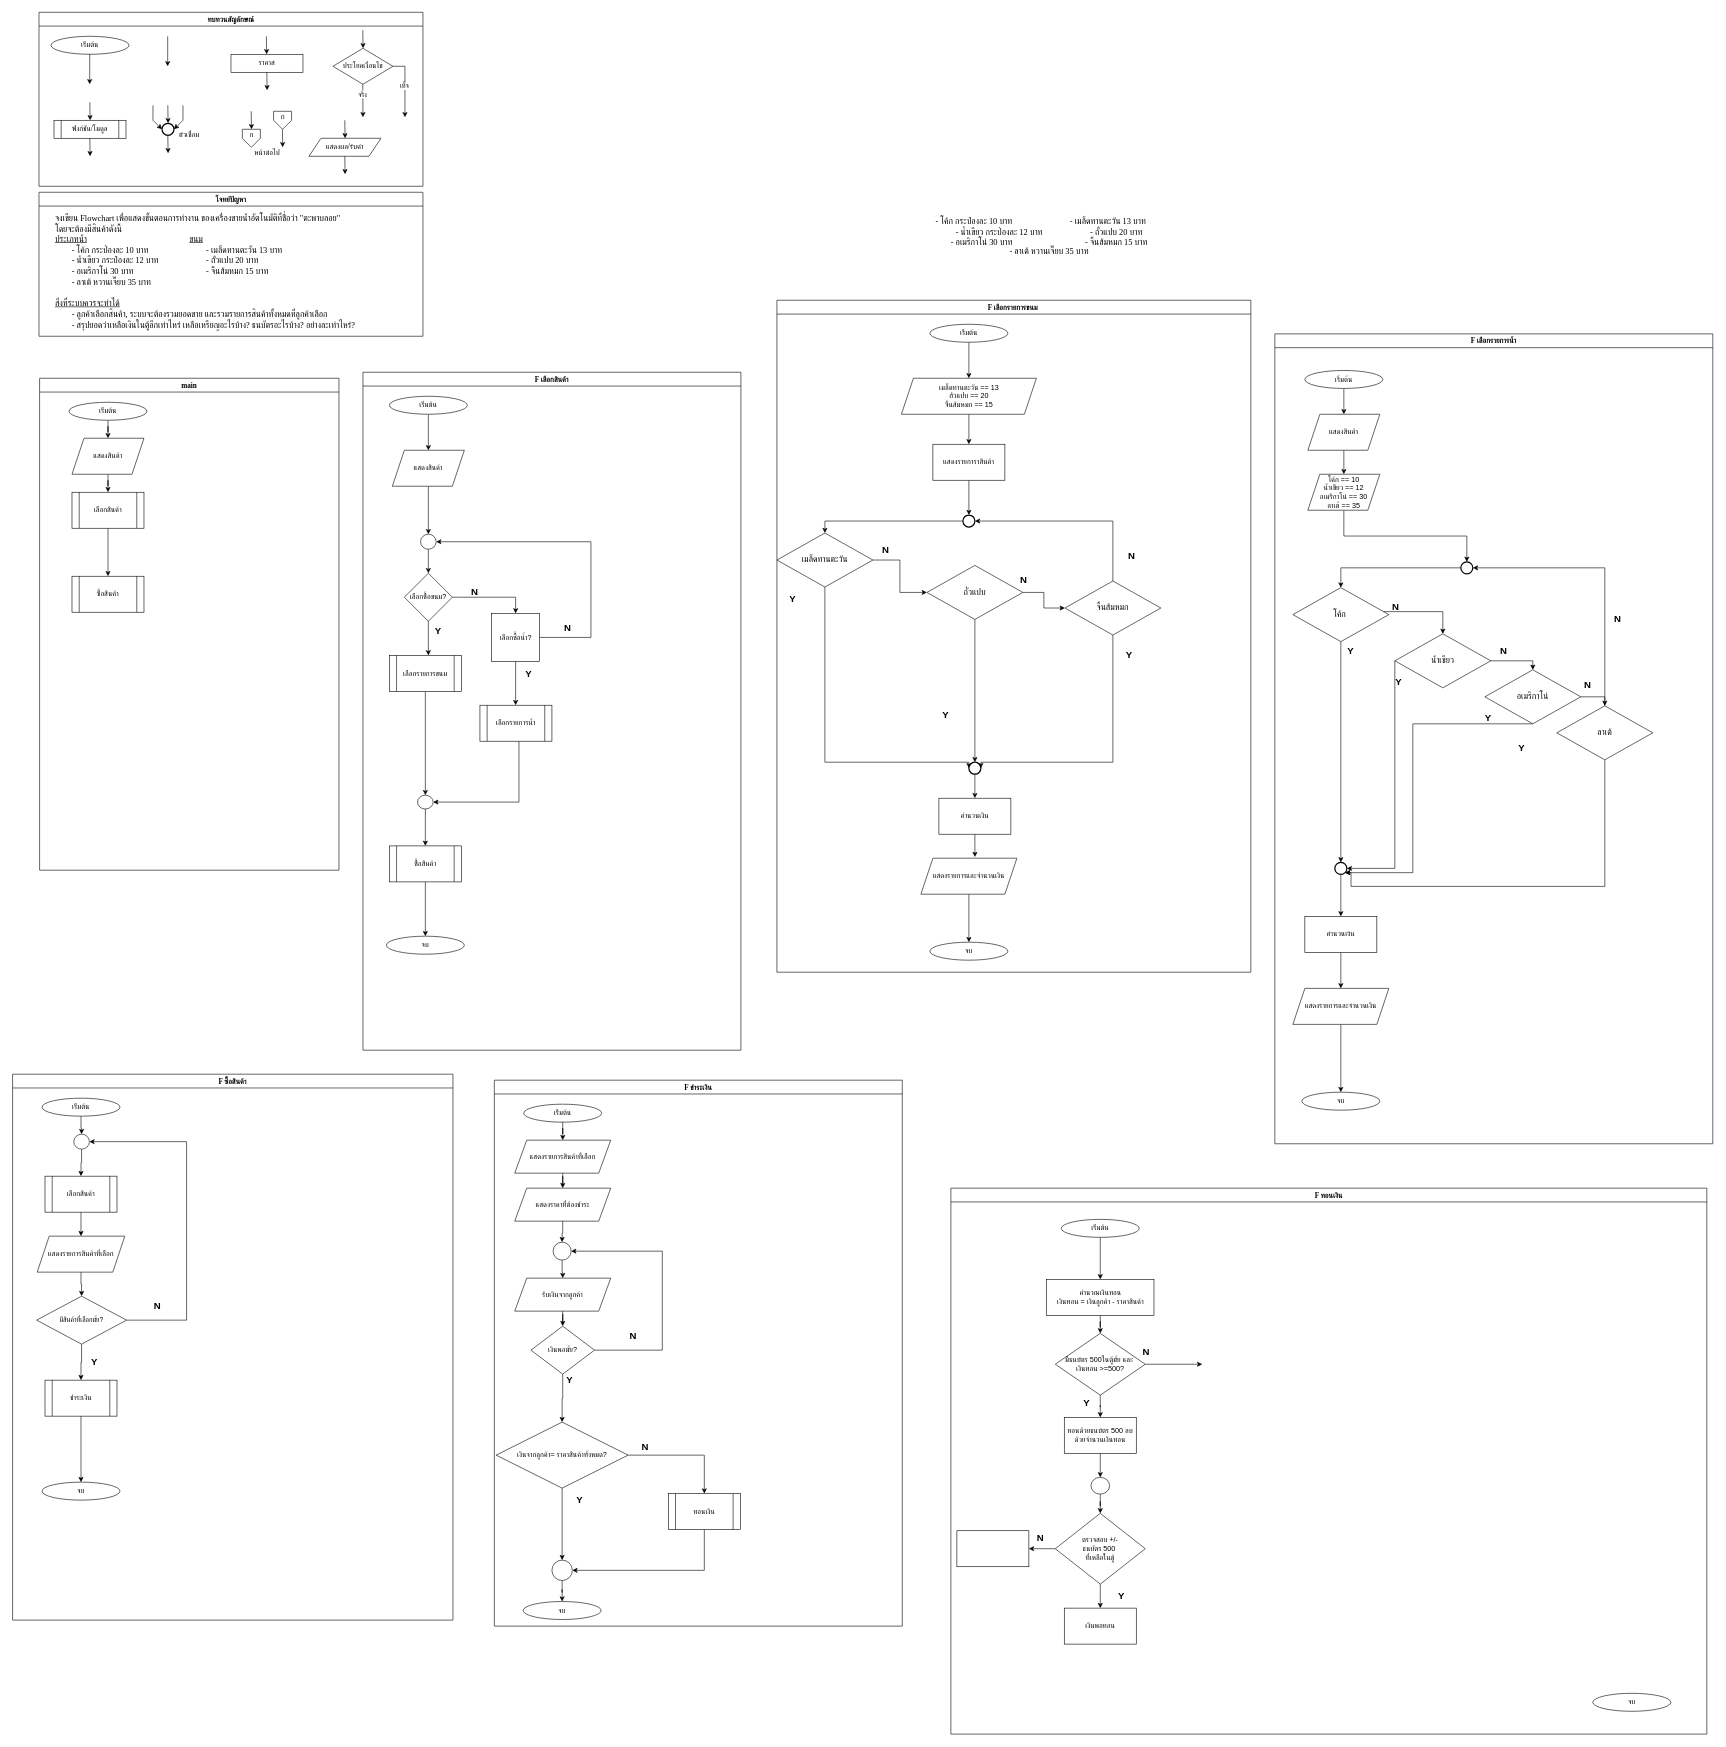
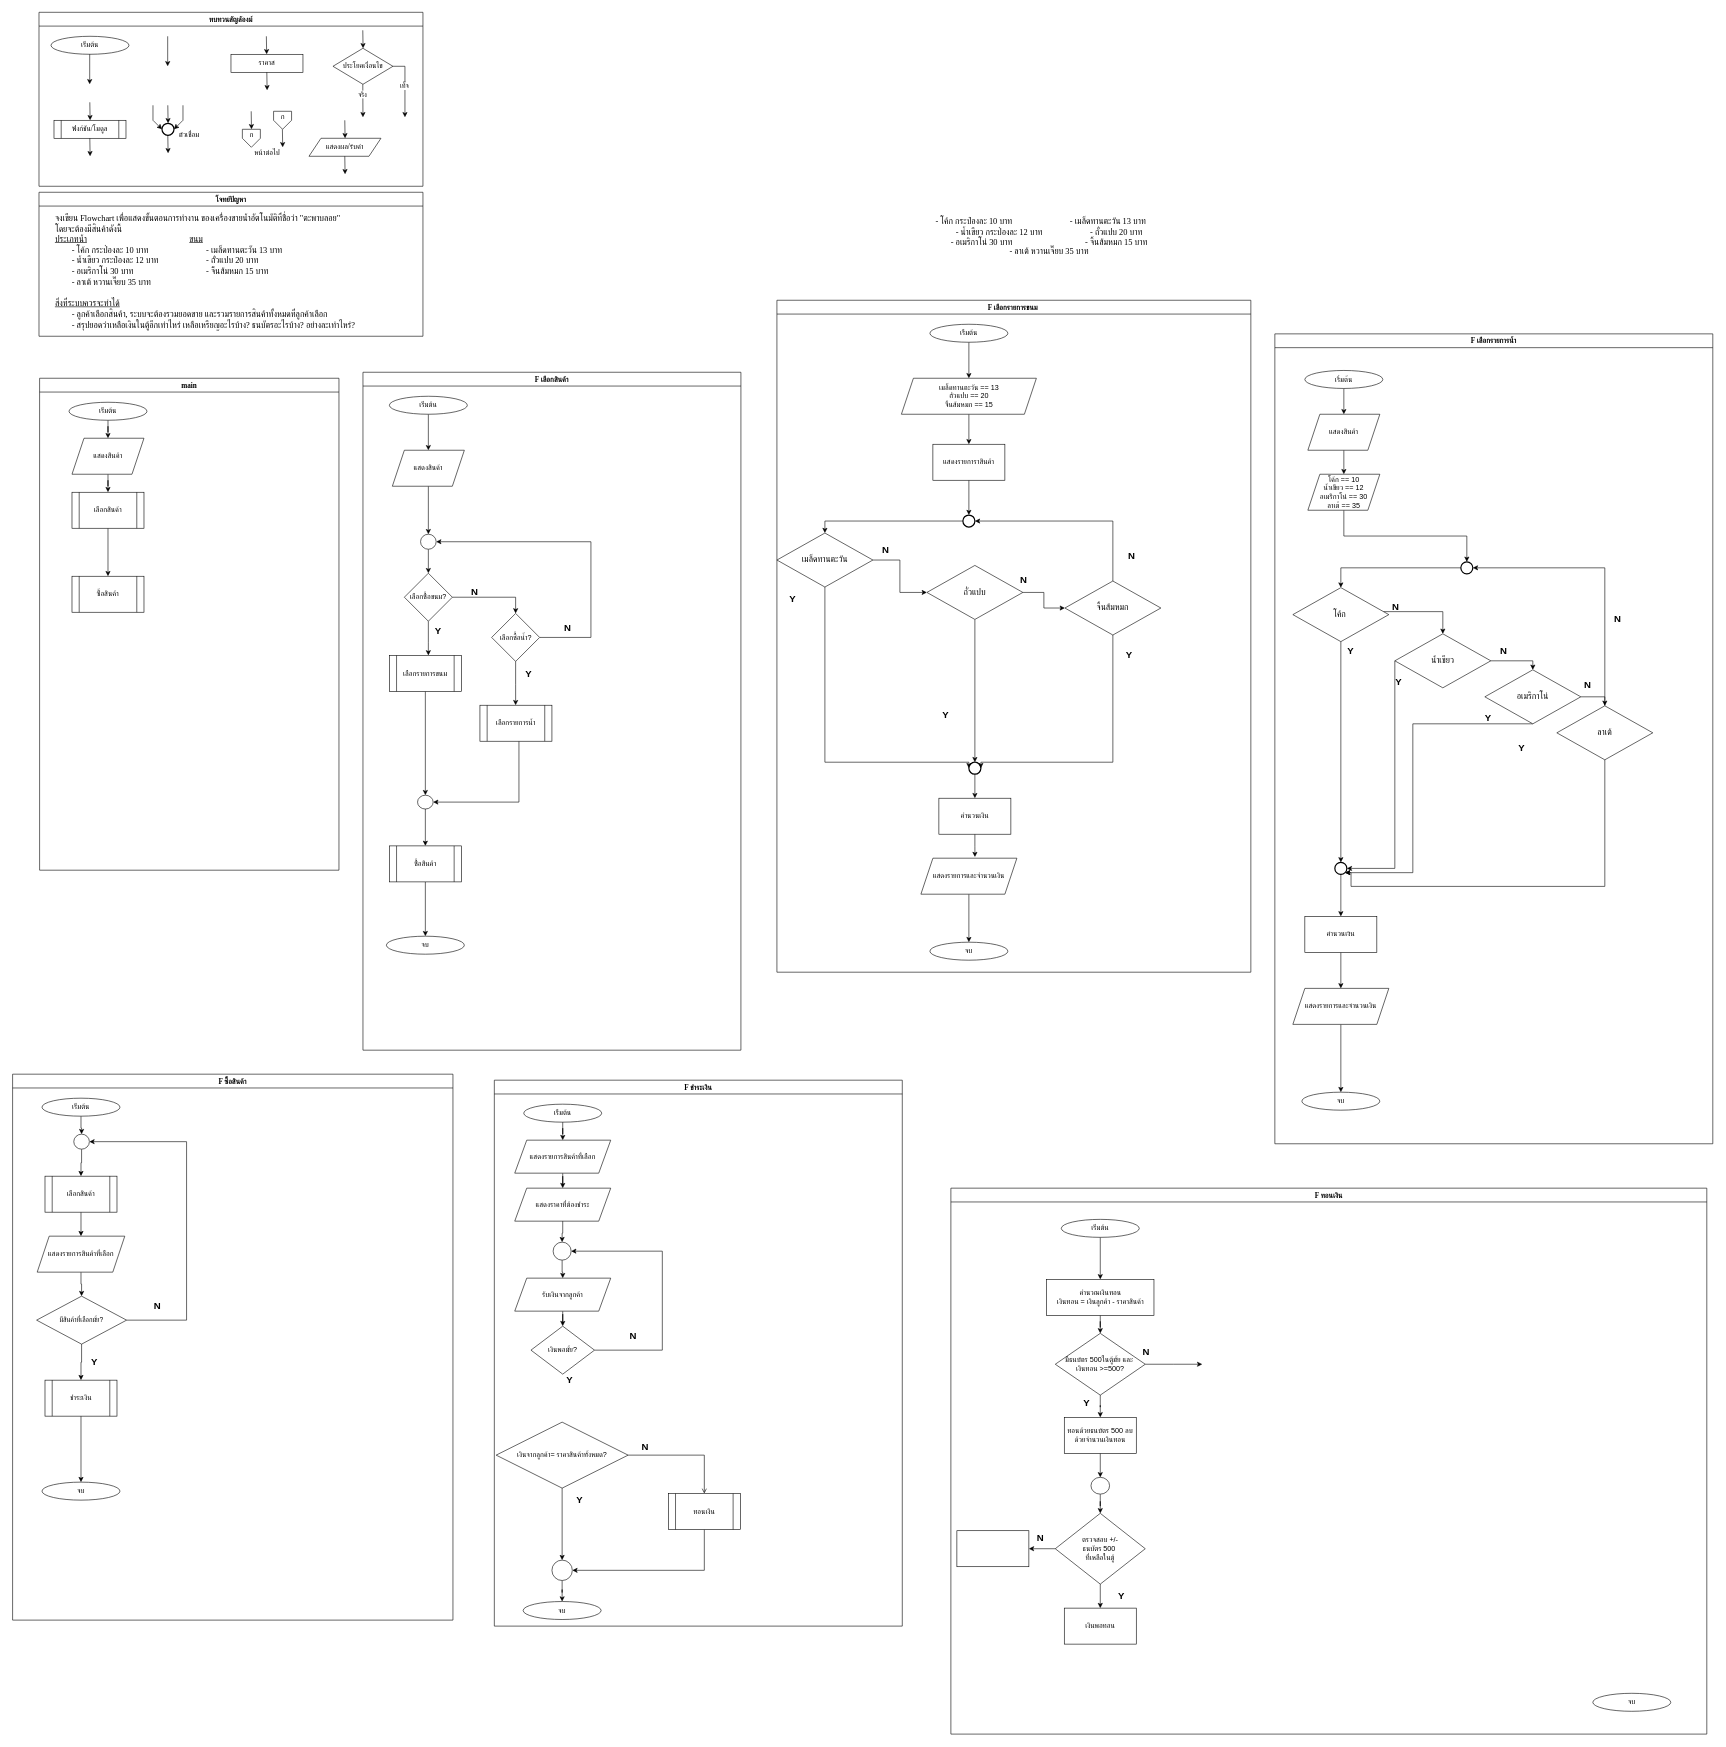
node "ทบทวนสัญลักษณ์": label "ทบทวนสัญลักษณ์" -> "ทบทวนสัญลัองม์"
node "เลือกซื้อน้ำ?": shape rectangle -> diamond
edge "เงินพอมั้ย?" -> "เงินจากลูกค้า= ราคาสินค้าทั้งหมด?": removed
edge "เงินจากลูกค้า= ราคาสินค้าทั้งหมด?" -> "ทอนเงิน": arrowhead classic -> open
